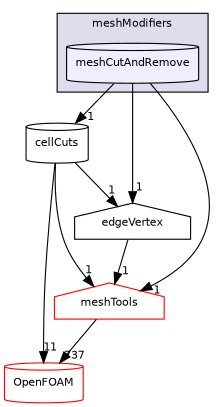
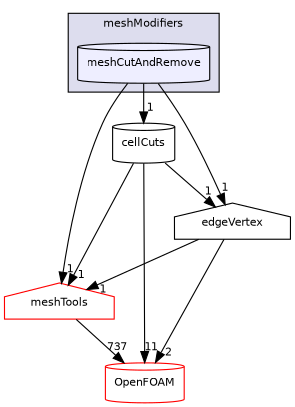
edge "edgeVertex" -> "OpenFOAM": added
